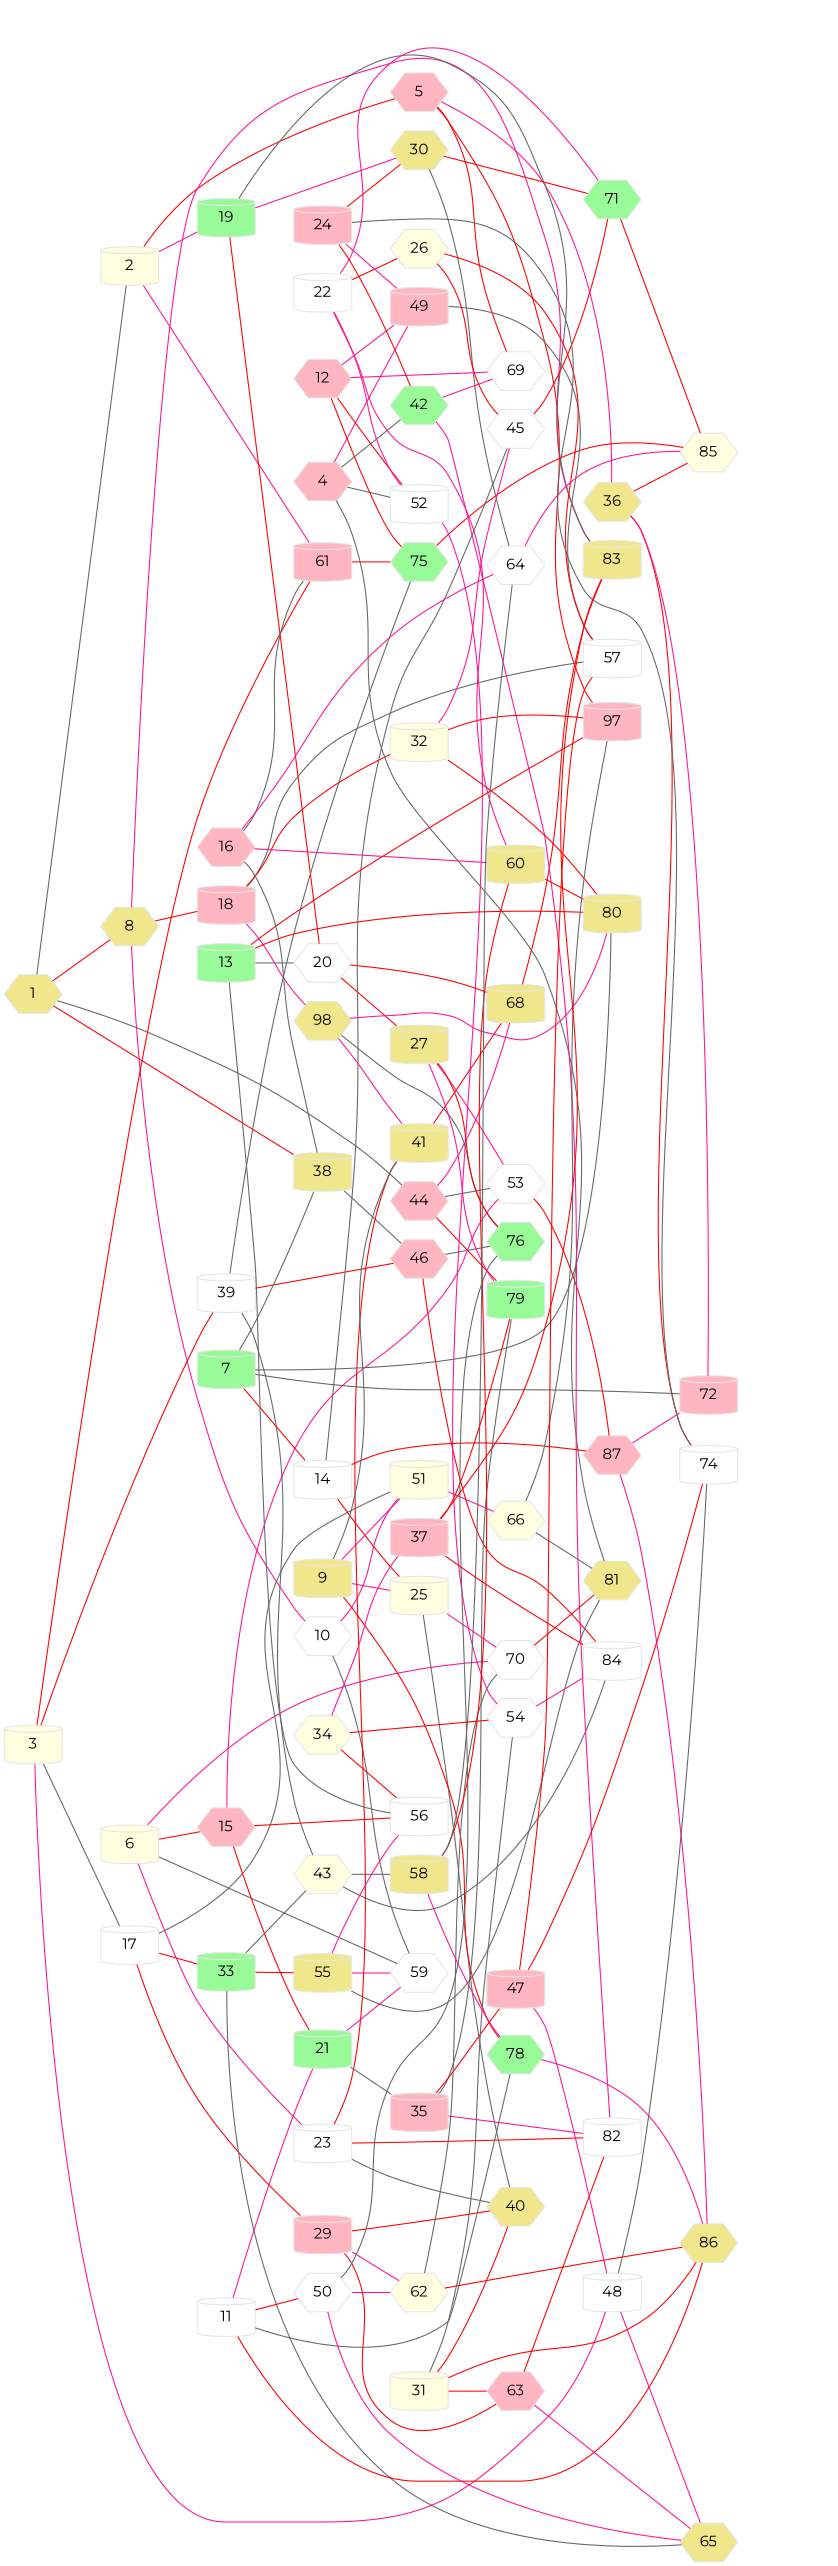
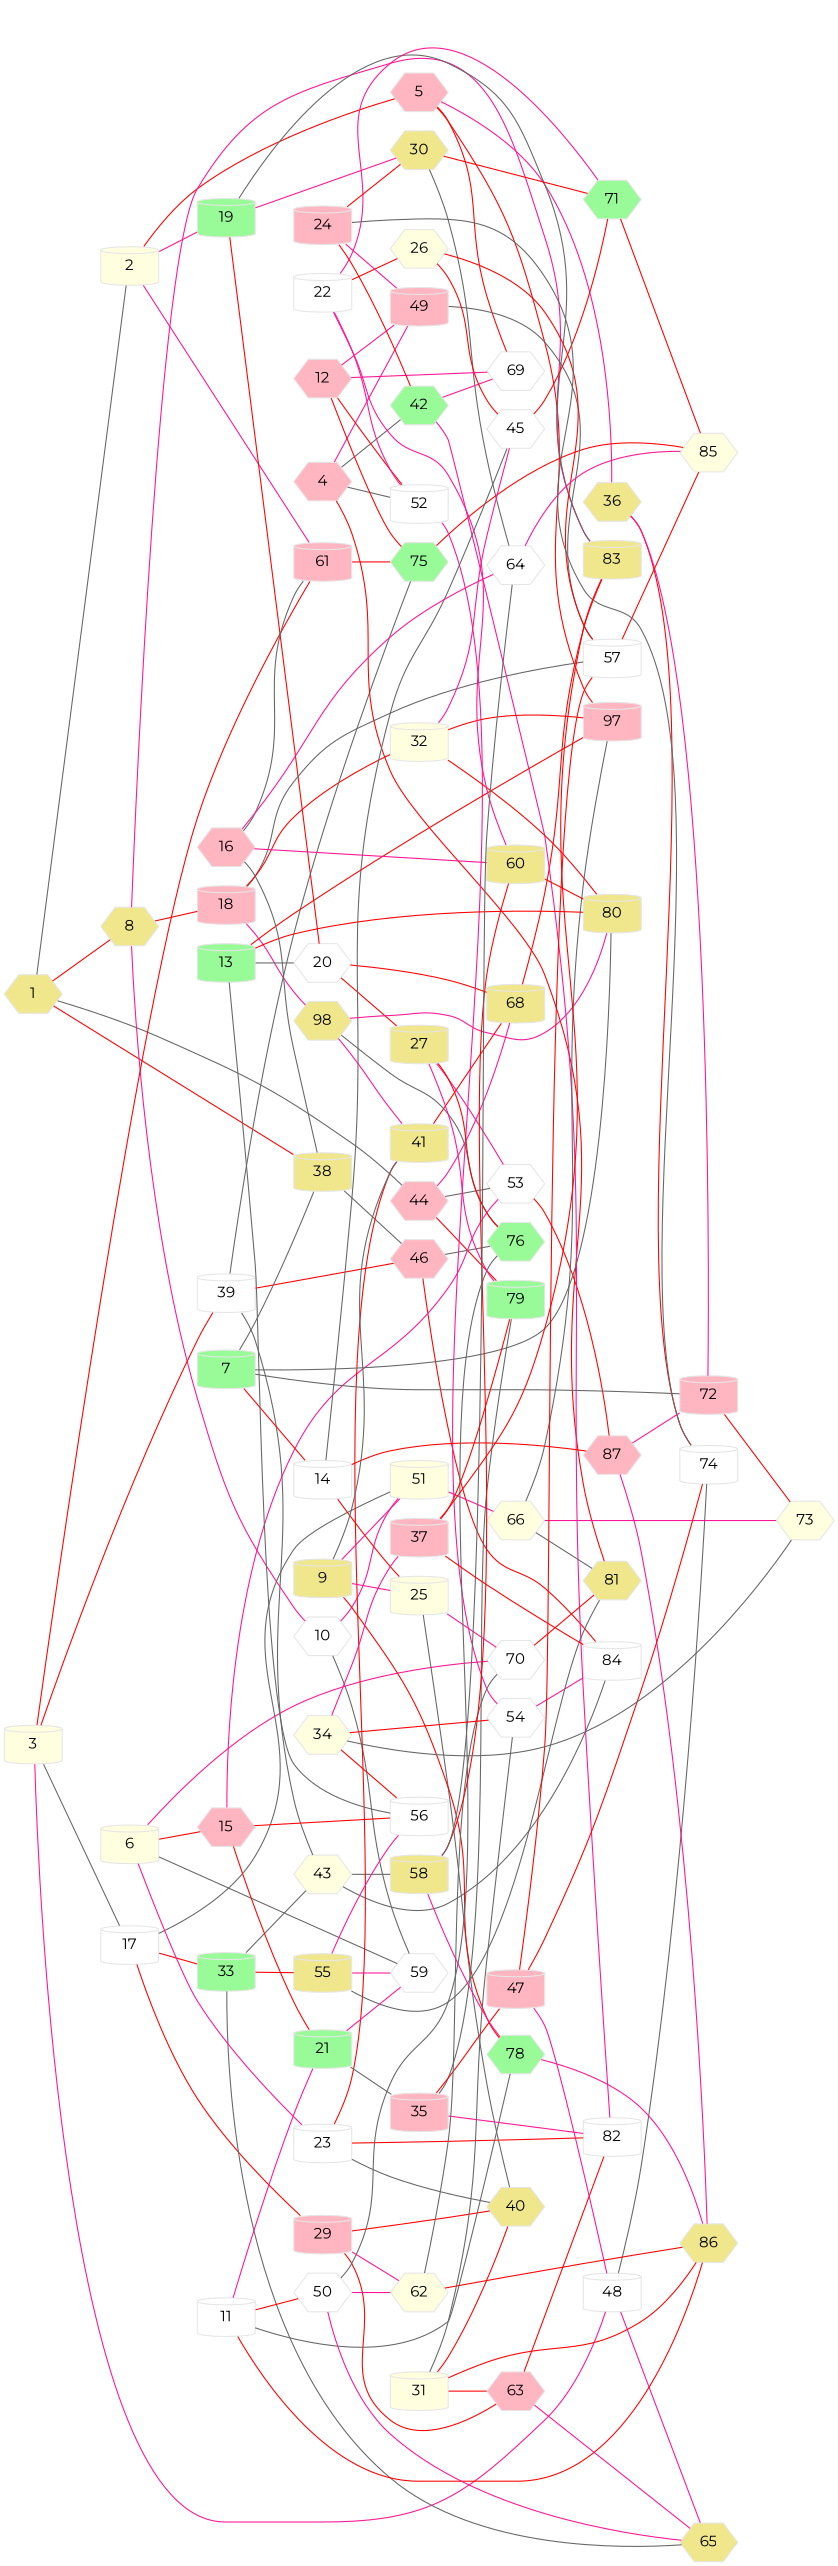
edge "85" -- "36": now "85" -- "57"
edge "4" -- "81": color gray40 -> red
node "73": added
